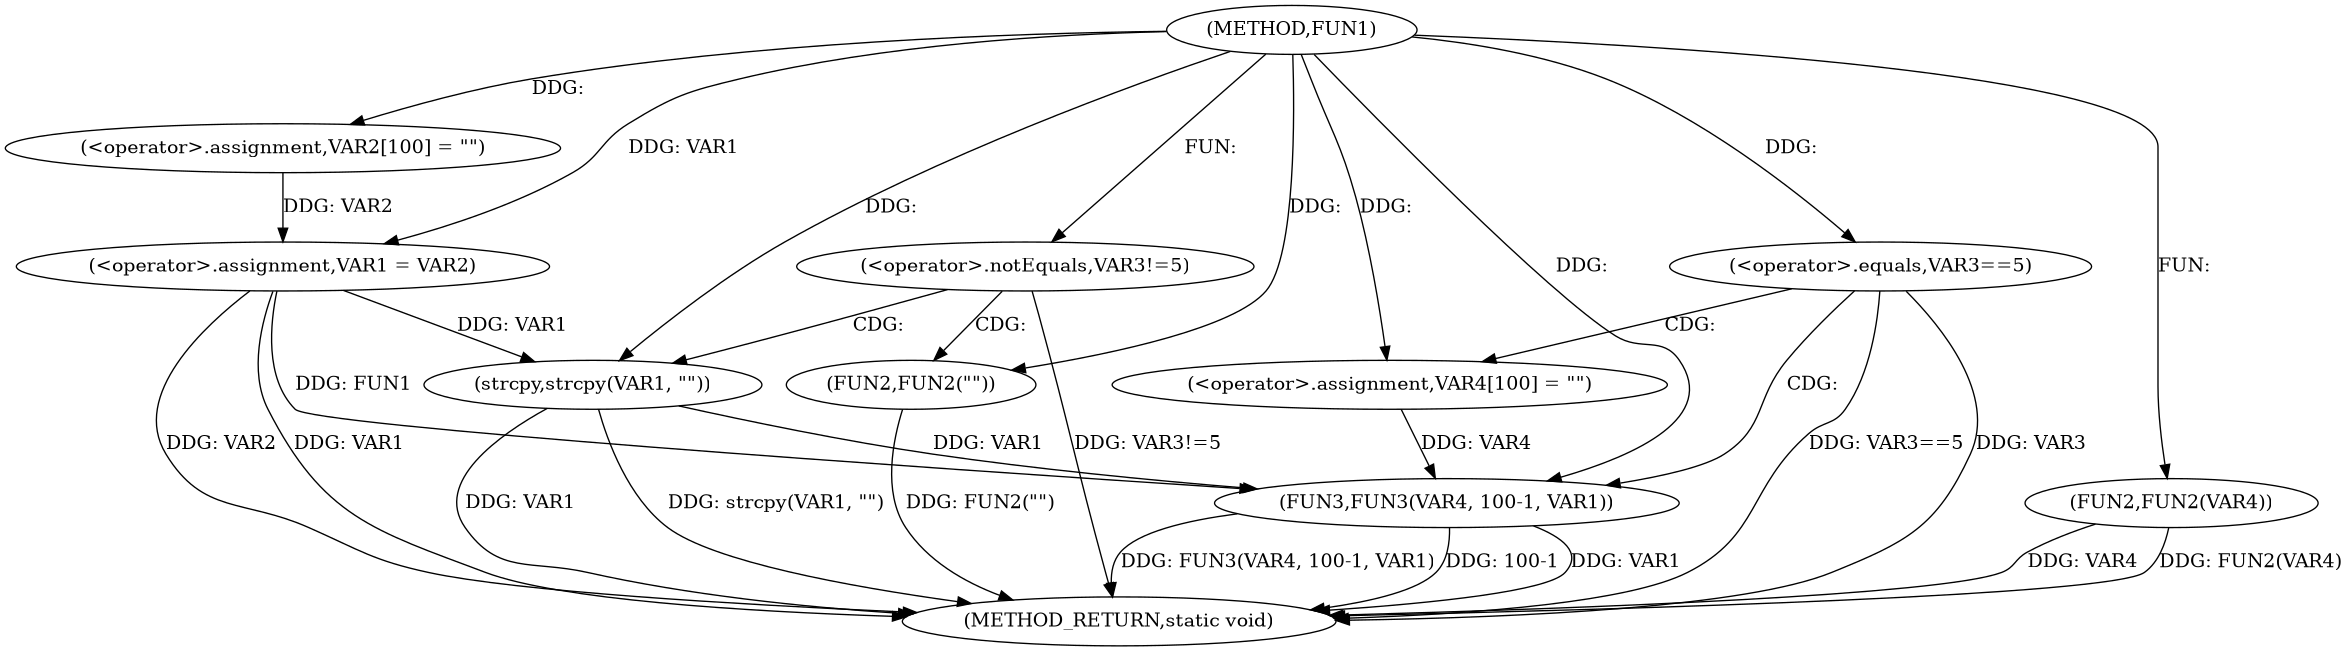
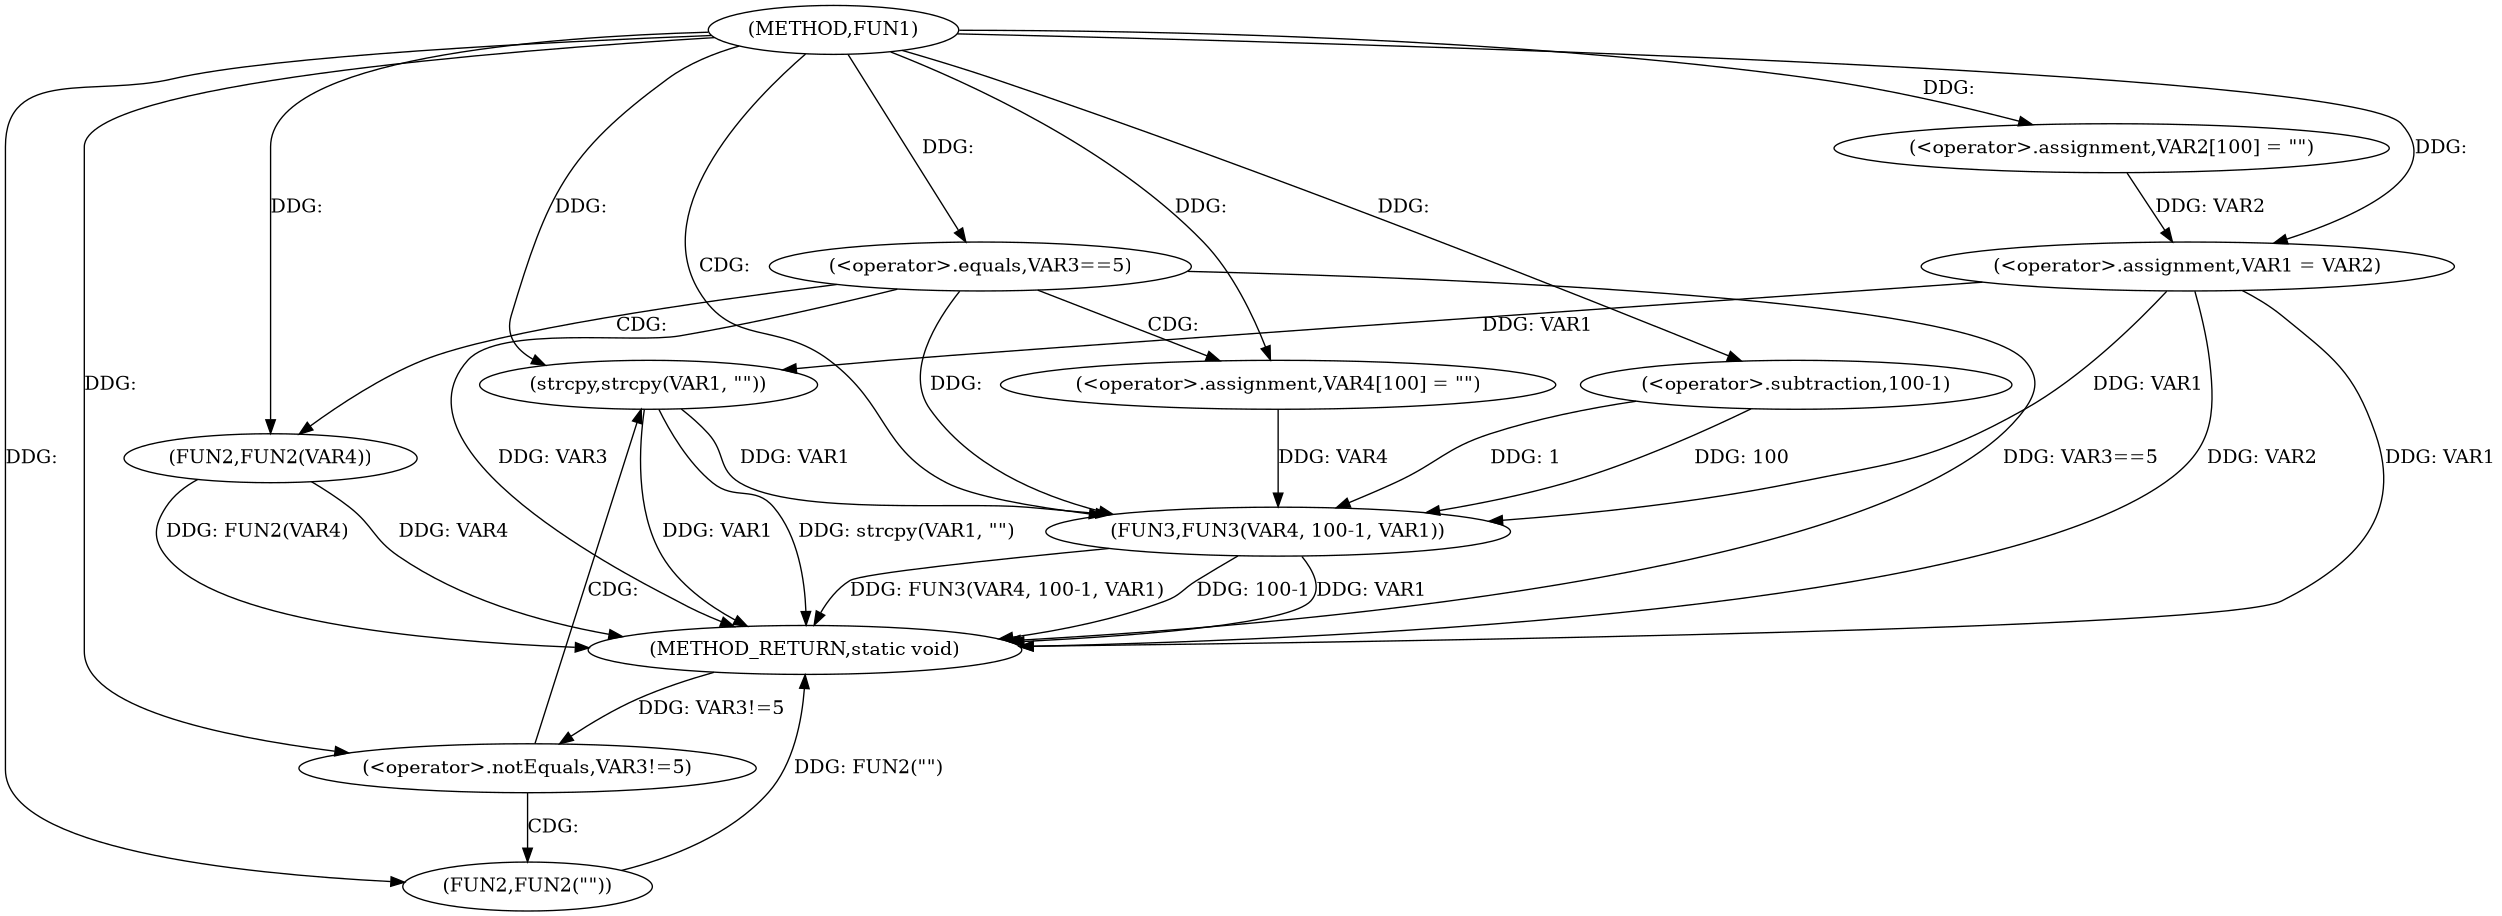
edge "(METHOD,FUN1)" -> "(<operator>.assignment,VAR1 = VAR2)": label "DDG: VAR1" -> "DDG: "
edge "(METHOD,FUN1)" -> "(<operator>.notEquals,VAR3!=5)": label "FUN: " -> "DDG: "
edge "(METHOD,FUN1)" -> "(FUN3,FUN3(VAR4, 100-1, VAR1))": label "DDG: " -> "CDG: "
edge "(METHOD,FUN1)" -> "(FUN2,FUN2(VAR4))": label "FUN: " -> "DDG: "
edge "(<operator>.equals,VAR3==5)" -> "(FUN2,FUN2(VAR4))": added, label "CDG:"
edge "(<operator>.assignment,VAR1 = VAR2)" -> "(FUN3,FUN3(VAR4, 100-1, VAR1))": label "DDG: FUN1" -> "DDG: VAR1"
node "(<operator>.subtraction,100-1)": added
edge "(<operator>.equals,VAR3==5)" -> "(FUN3,FUN3(VAR4, 100-1, VAR1))": label "CDG: " -> "DDG: "
edge "(<operator>.notEquals,VAR3!=5)" -> "(METHOD_RETURN,static void)": reversed
